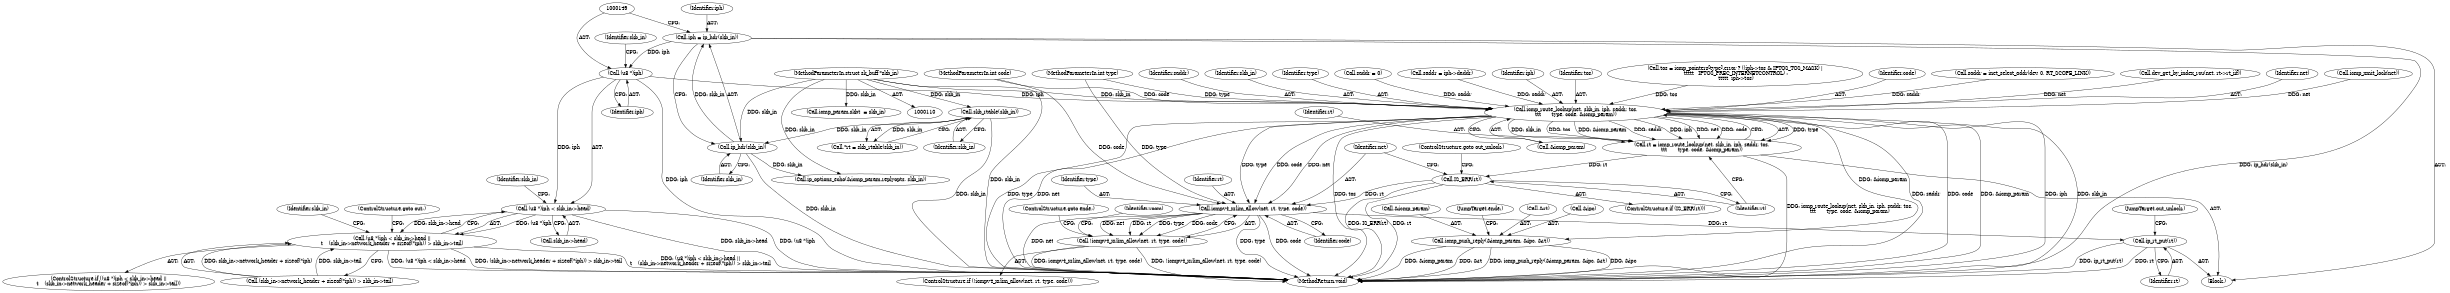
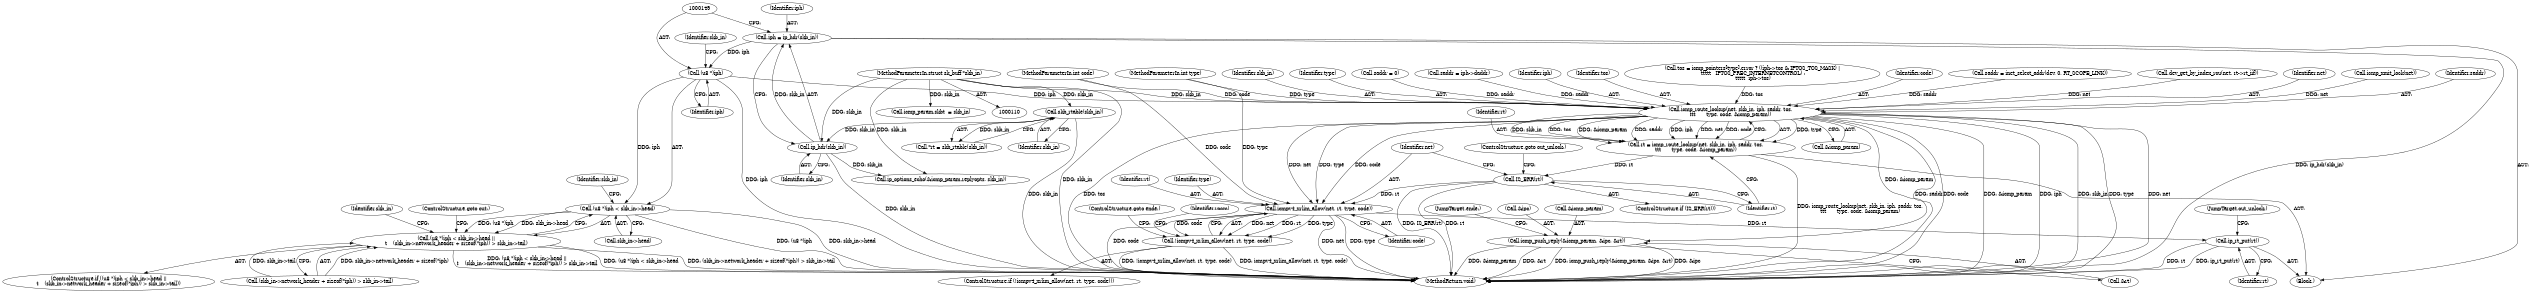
edge "(Call,icmp_push_reply(&icmp_param, &ipc, &rt))" -> "(Call,&rt)": added, label "CFG:"
